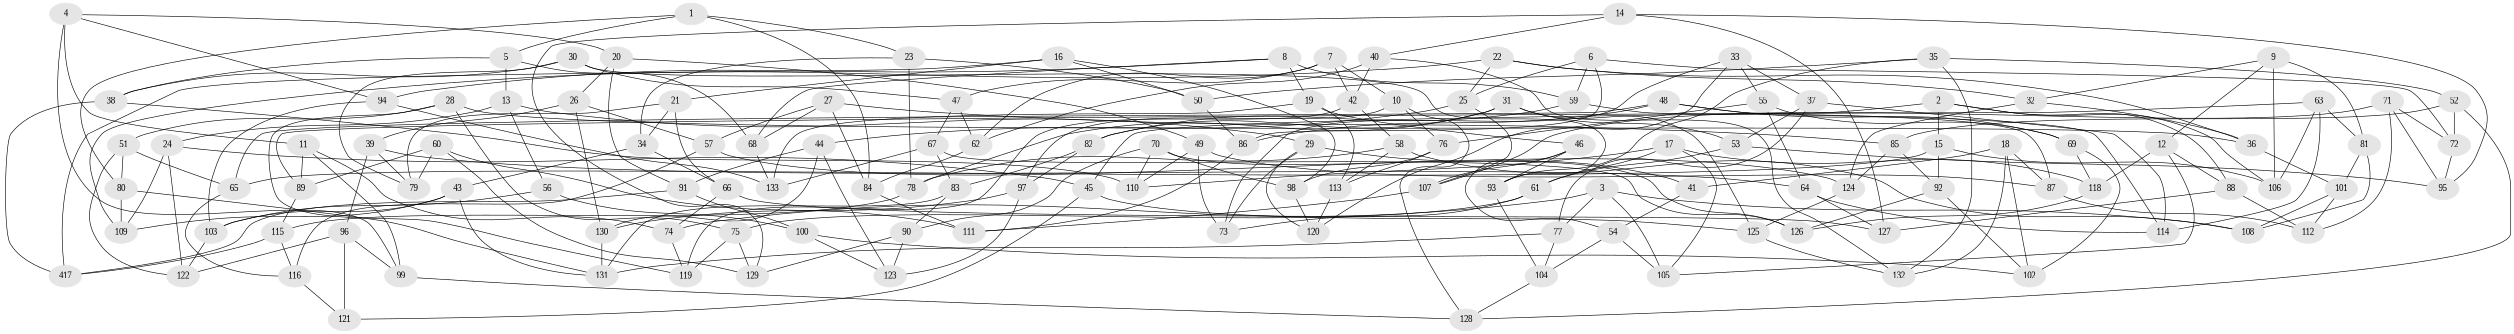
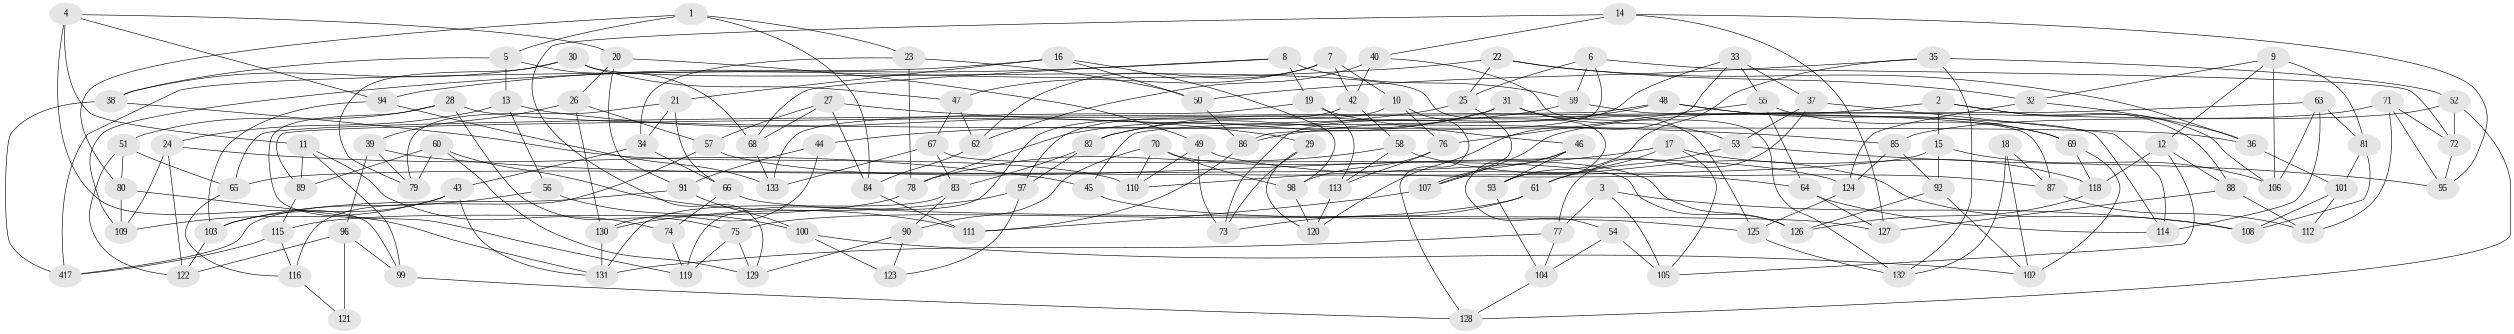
node "41": removed
edge "3" -- "74": removed
edge "44" -- "123": removed
edge "45" -- "121": removed
